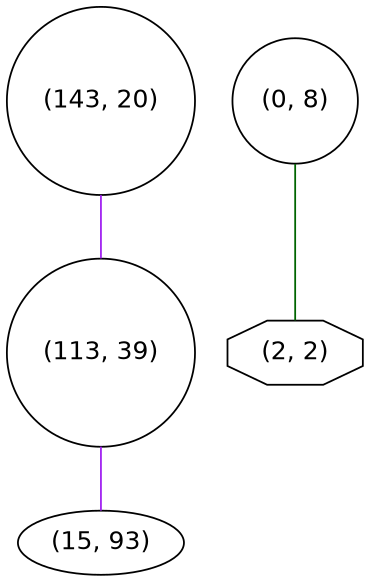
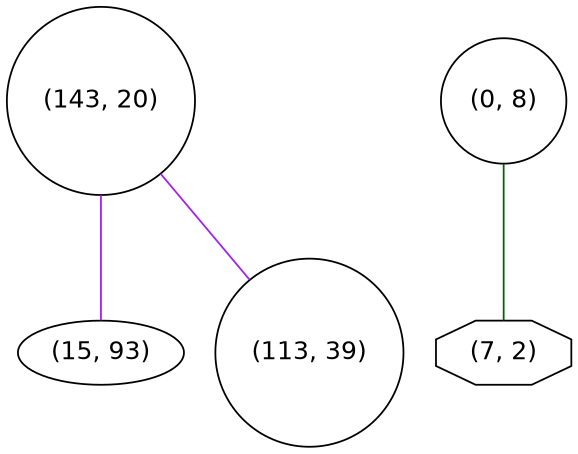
node "(2, 2)": label "(2, 2)" -> "(7, 2)"
edge "(113, 39)" -- "(15, 93)": now "(143, 20)" -- "(15, 93)"
